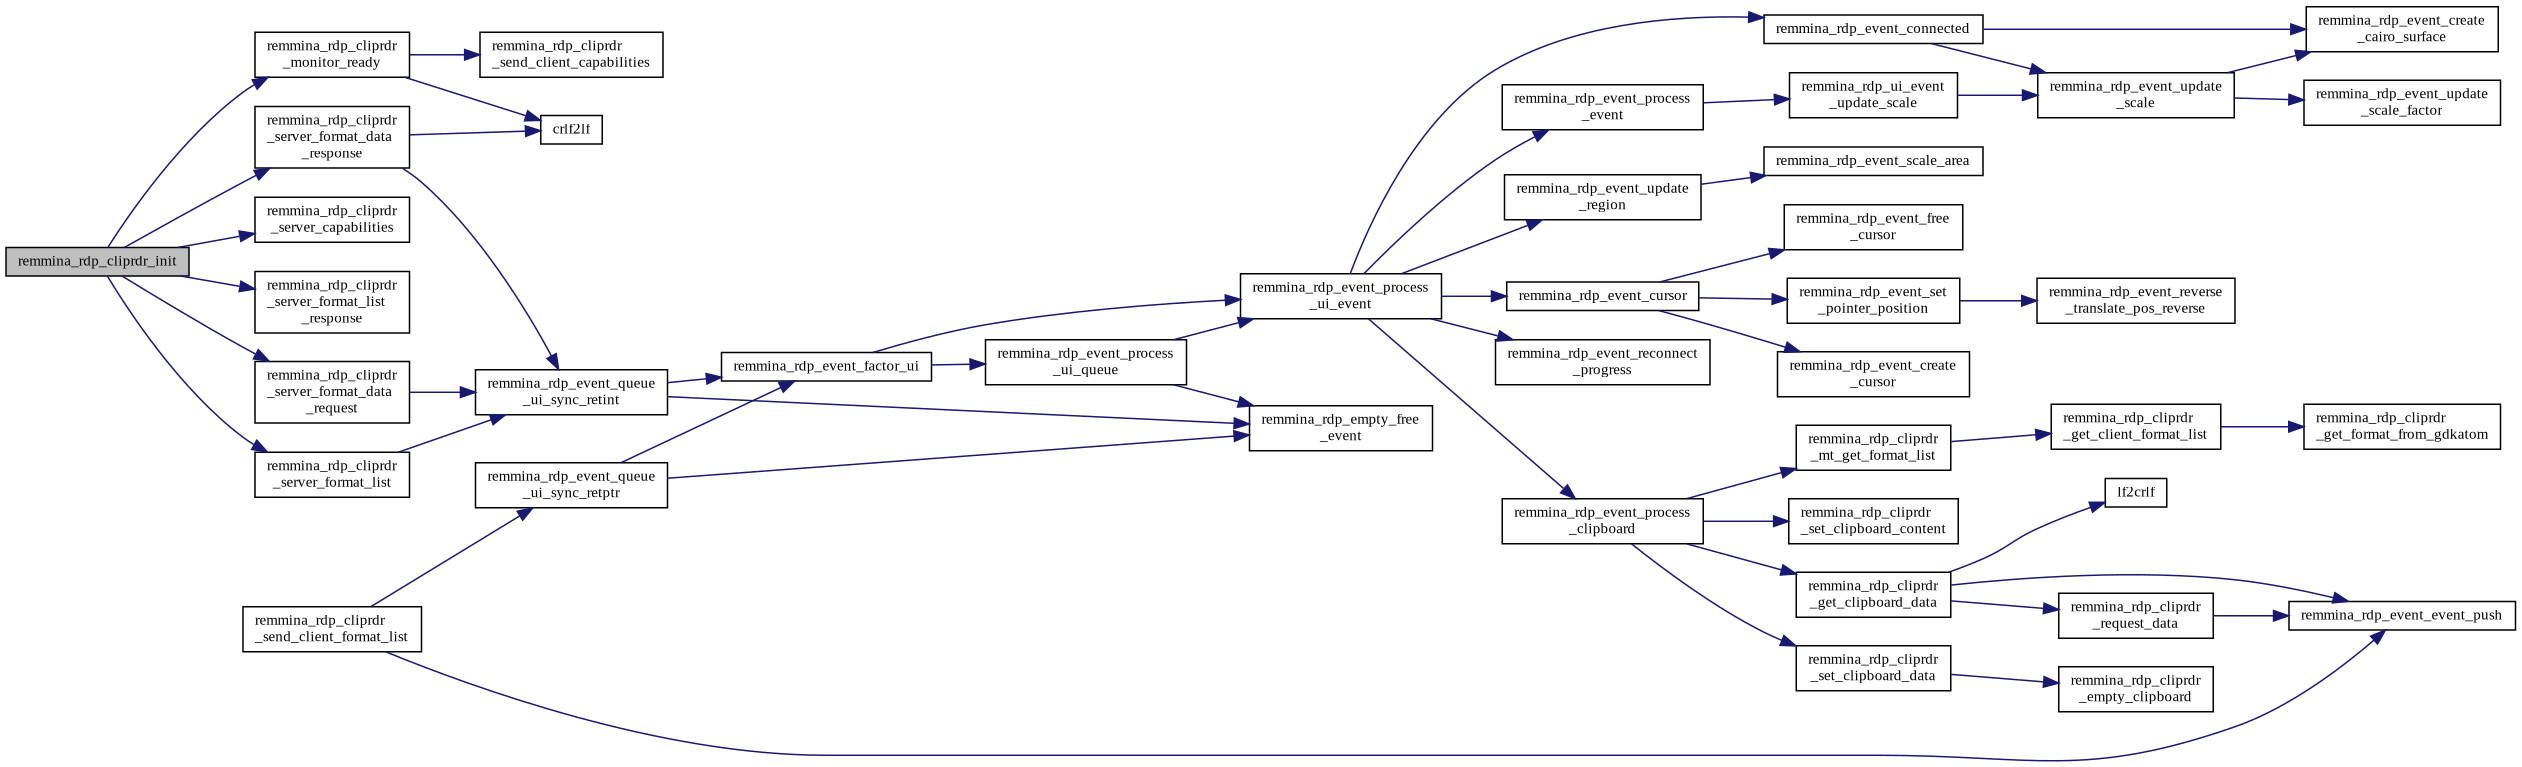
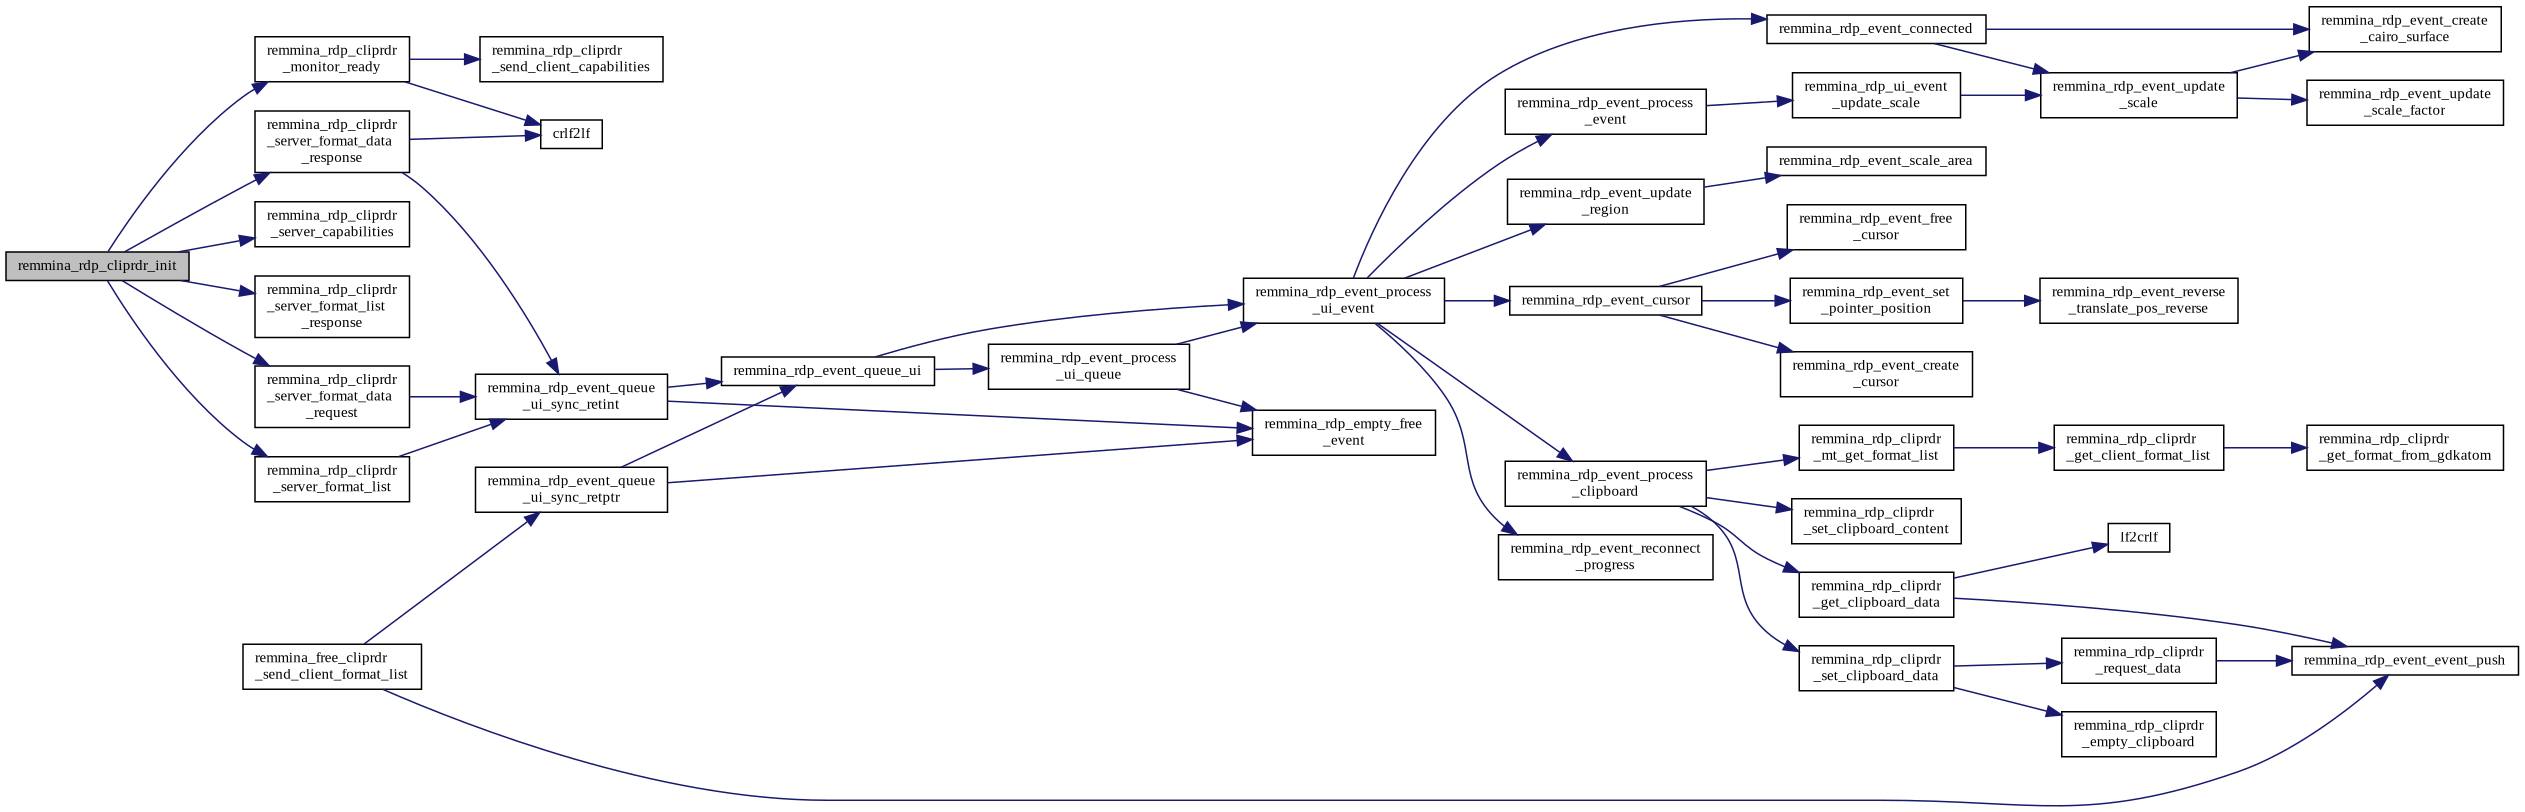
node "remmina_rdp_event_factor_ui": label "remmina_rdp_event_factor_ui" -> "remmina_rdp_event_queue_ui"
edge "remmina_rdp_cliprdr _get_clipboard_data" -> "remmina_rdp_cliprdr _request_data": now "remmina_rdp_cliprdr _set_clipboard_data" -> "remmina_rdp_cliprdr _request_data"
node "remmina_rdp_cliprdr _send_client_format_list": label "remmina_rdp_cliprdr _send_client_format_list" -> "remmina_free_cliprdr _send_client_format_list"
